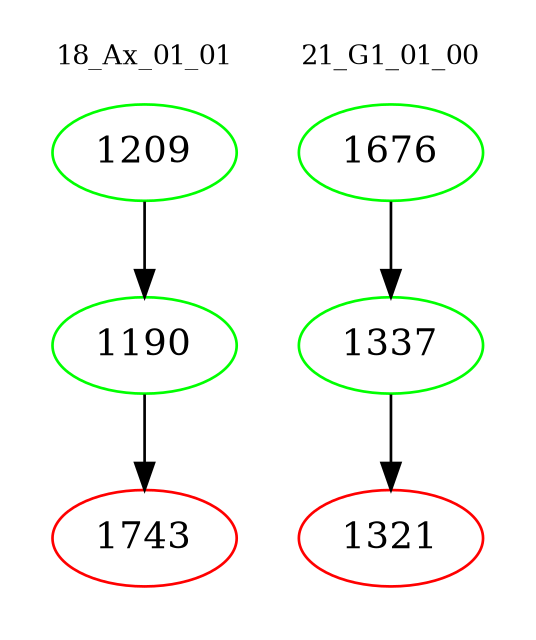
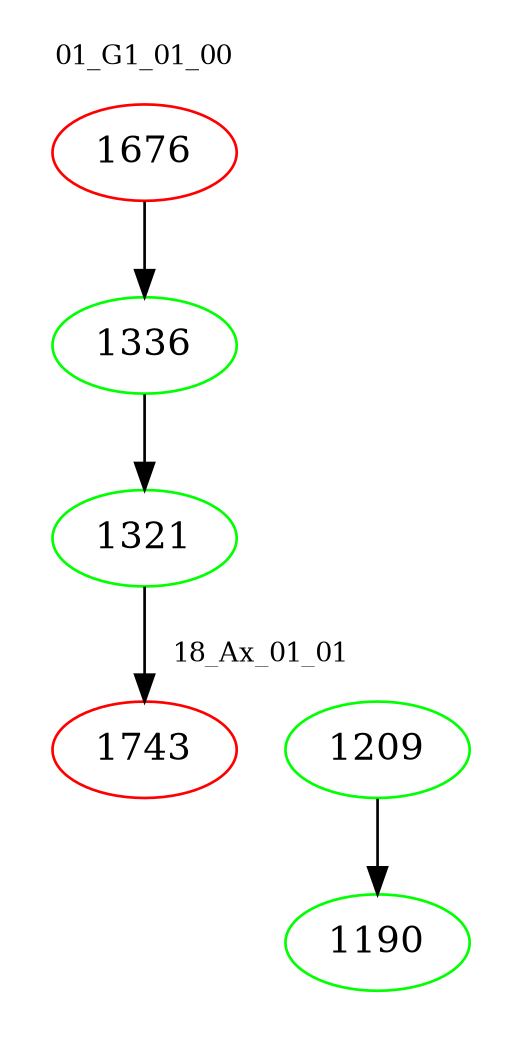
cluster "21_G1_01_00": label "21_G1_01_00" -> "01_G1_01_00"
node "1676": color green -> red
node "1337": label "1337" -> "1336"
edge "1190" -> "1743": now "1321" -> "1743"
node "1321": color red -> green
